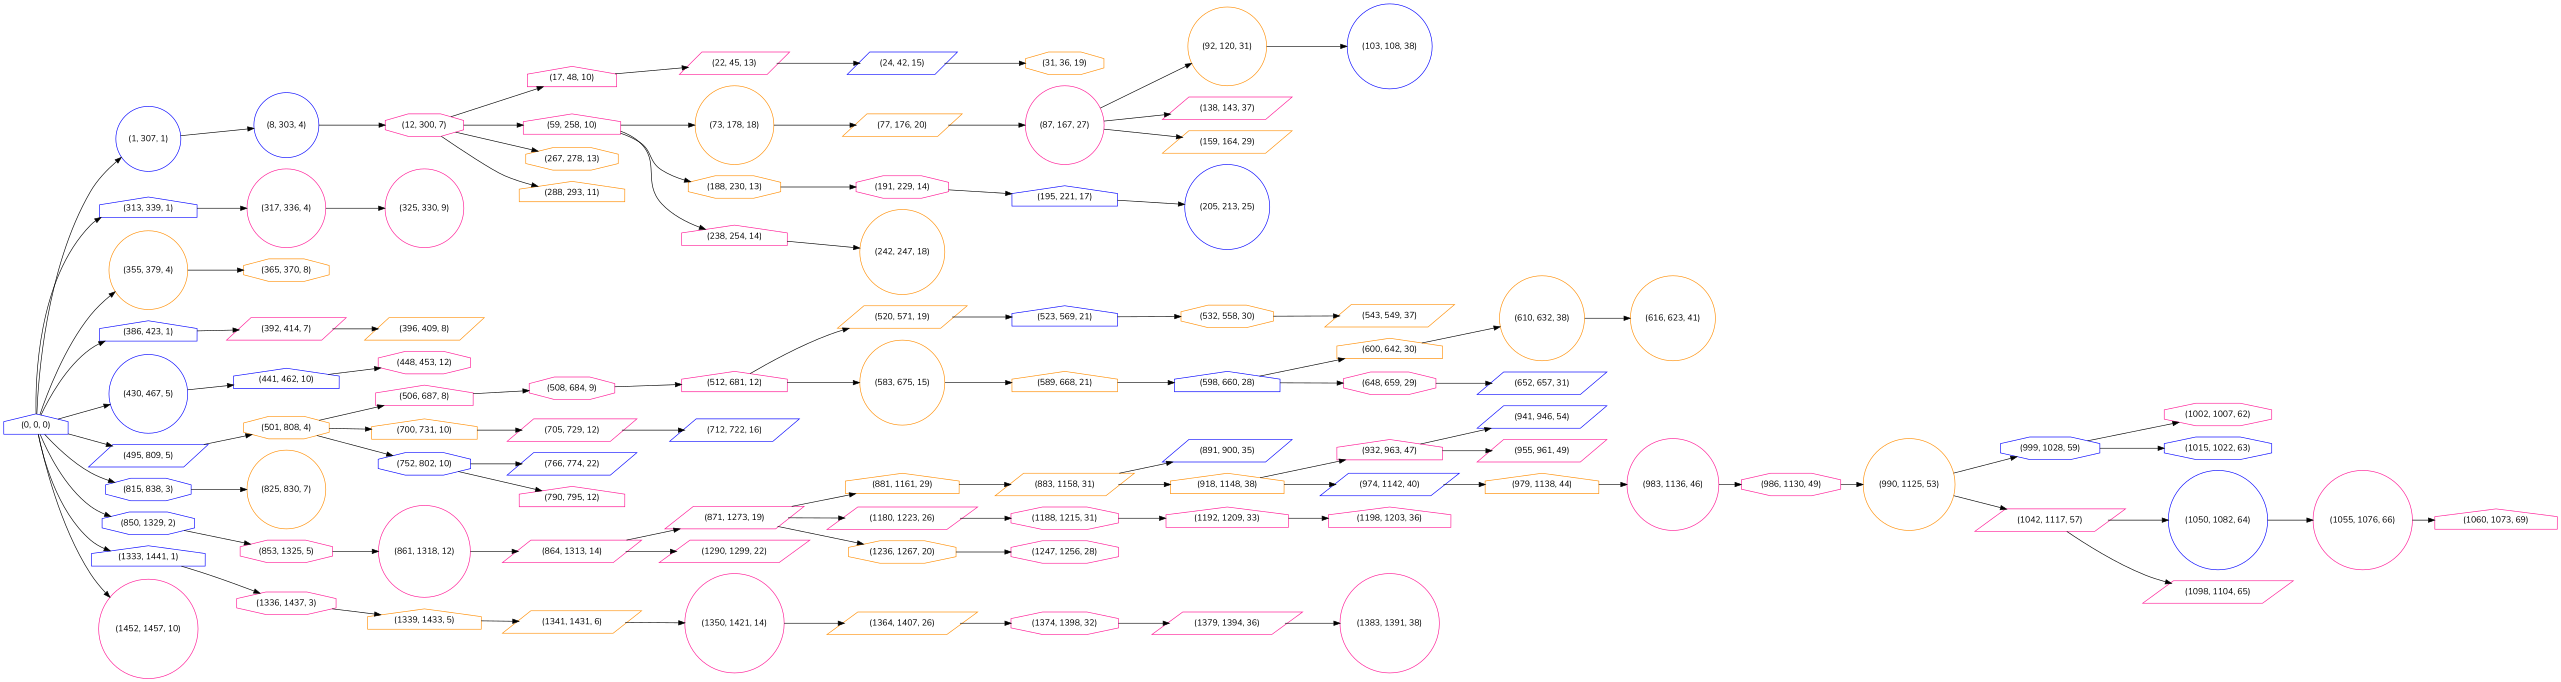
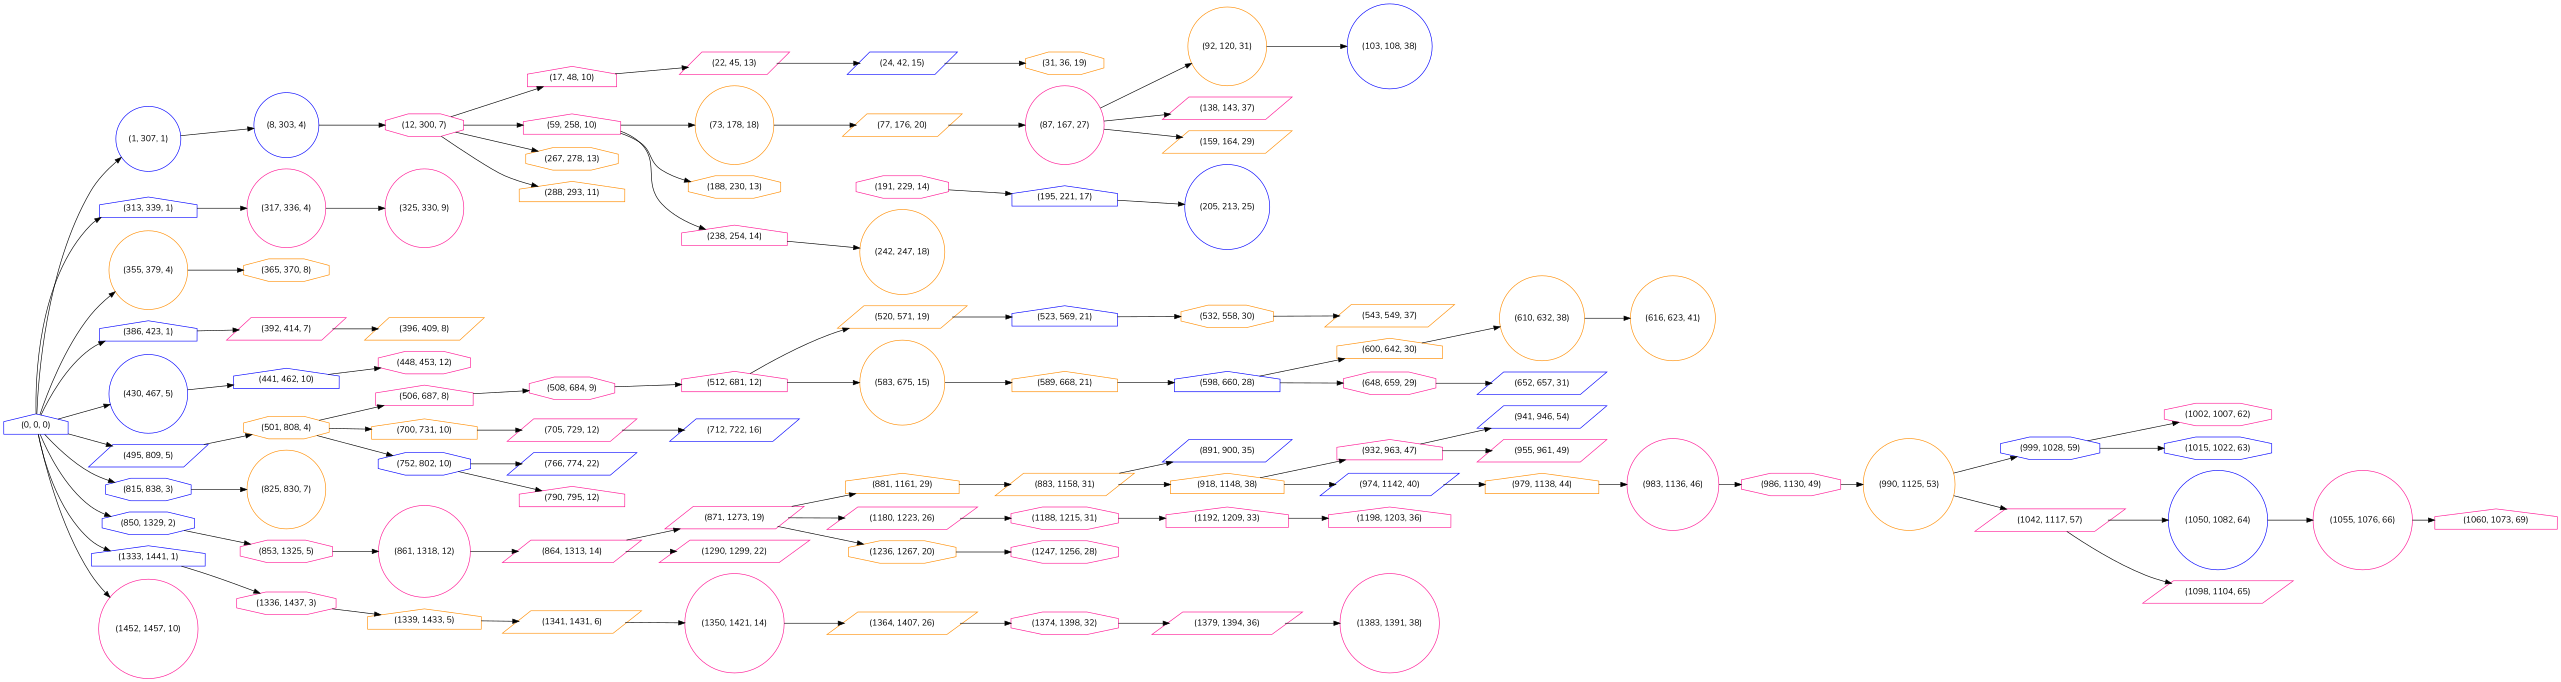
edge "(188, 230, 13)" -> "(191, 229, 14)": removed
